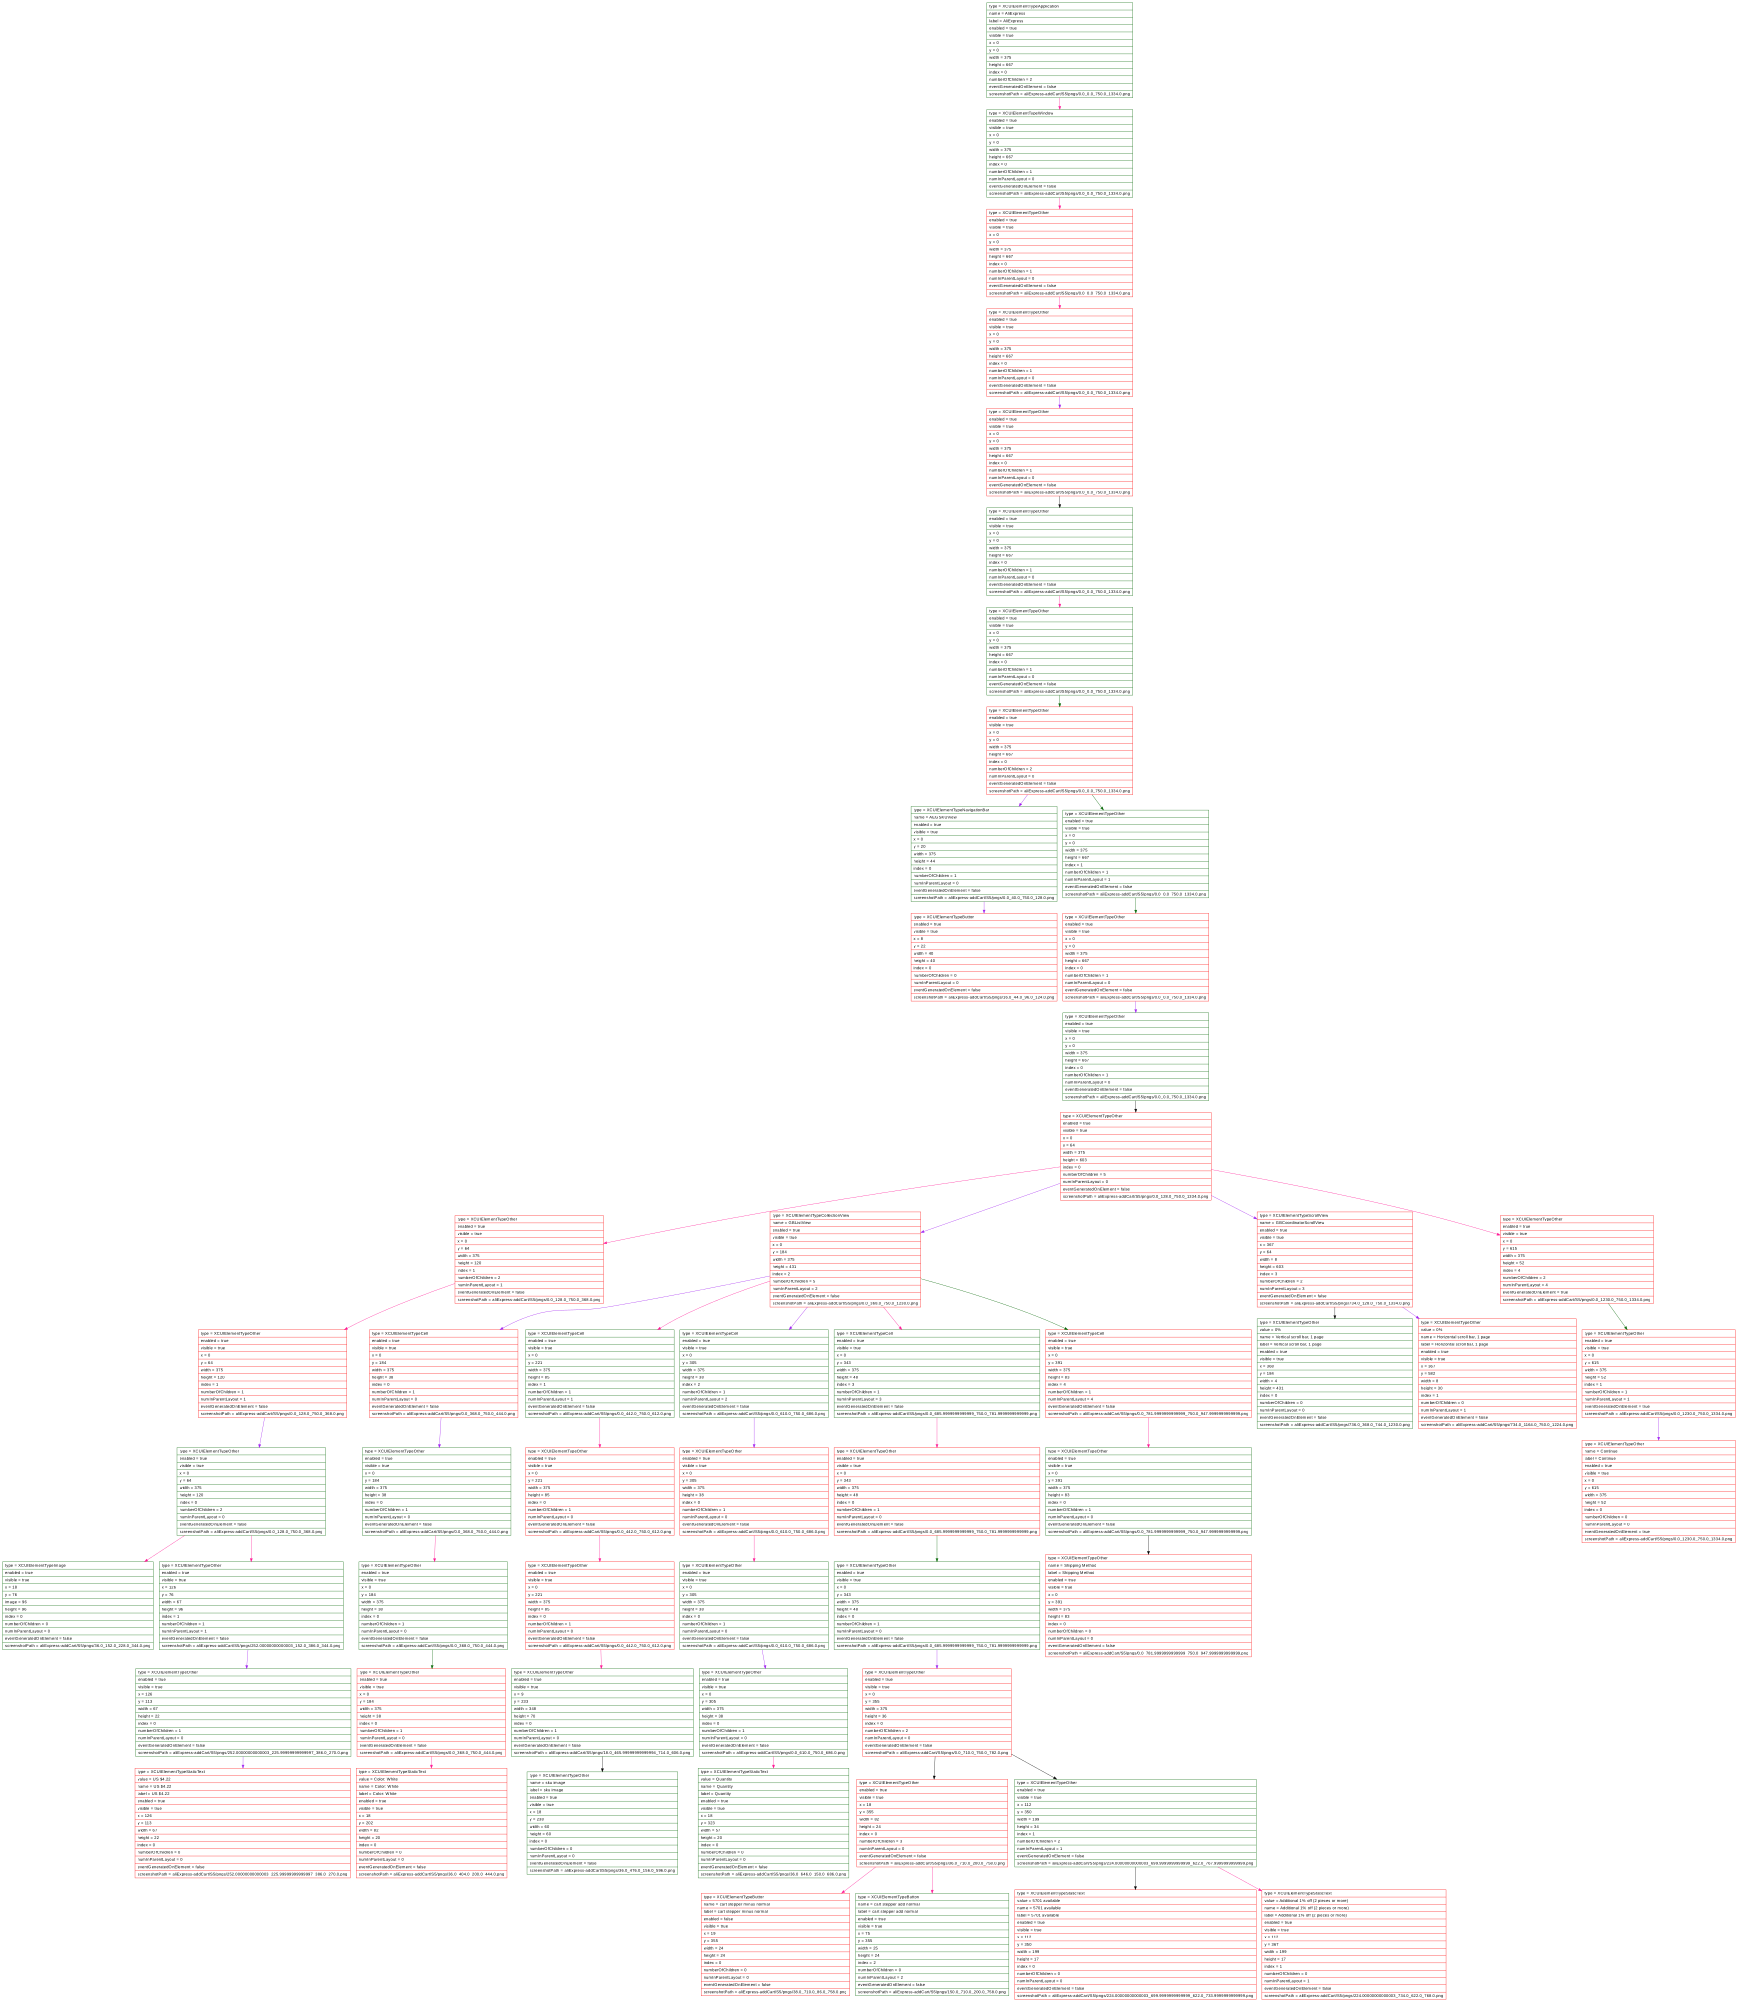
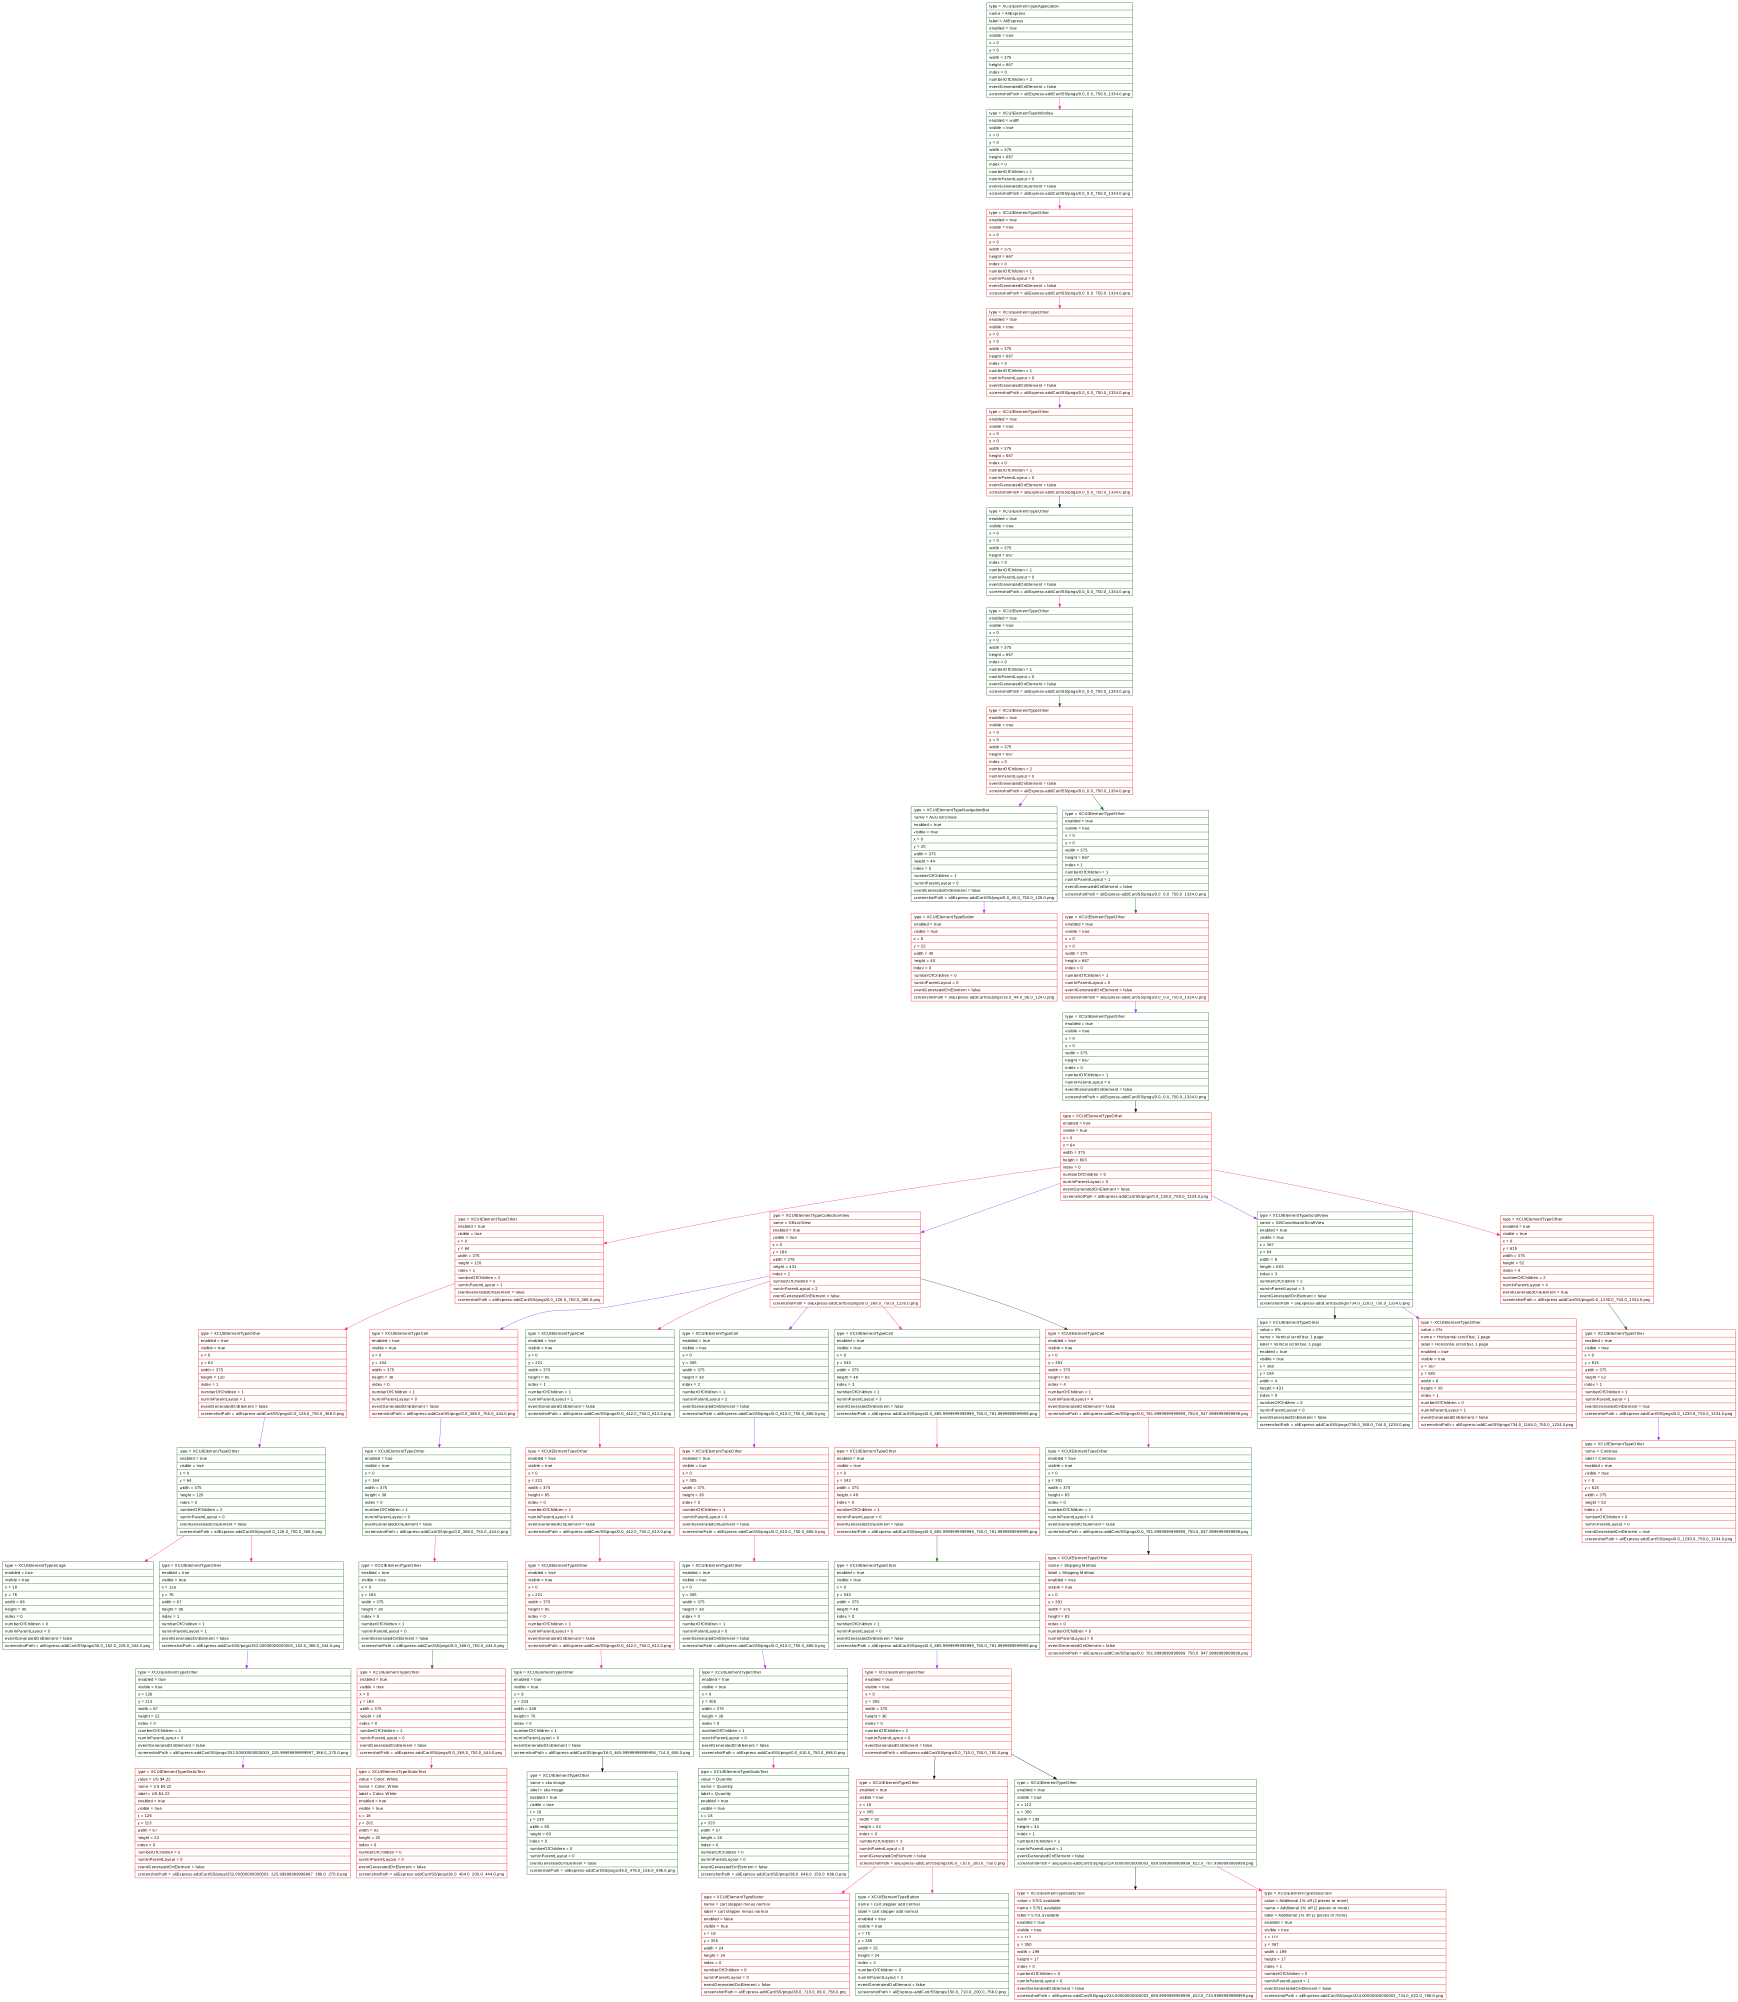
node "type = XCUIElementTypeWindow": text "enabled = true" -> "enabled = width"
node "type = XCUIElementTypeScrollView": color red -> darkgreen
node "type = XCUIElementTypeImage": text "image = 96" -> "width = 96"
